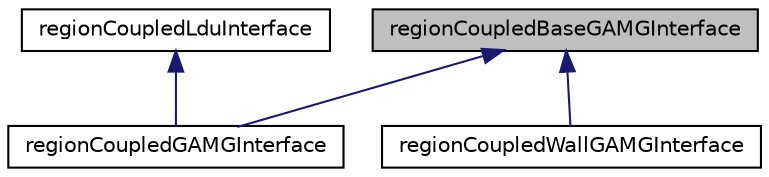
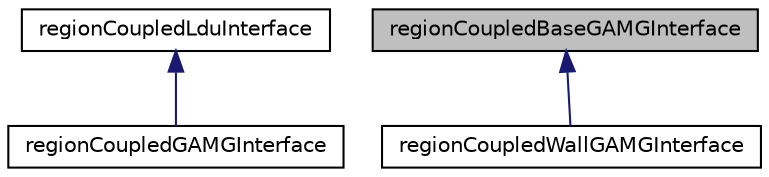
edge "regionCoupledGAMGInterface" -> "regionCoupledBaseGAMGInterface": removed
